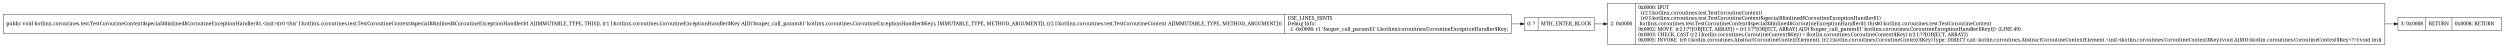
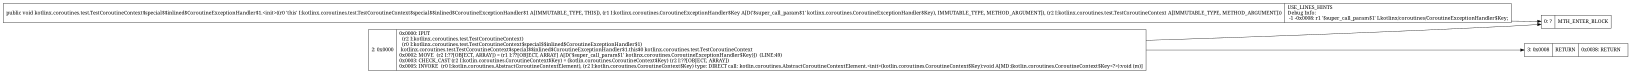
edge "0: ?" -> "2: 0x0000": reversed
node "3: 0x0008": text "0x0008: RETURN" -> "0x0038: RETURN"
